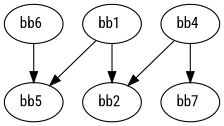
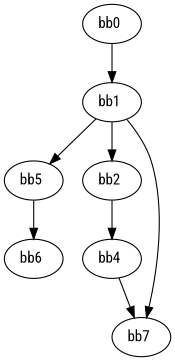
node "bb0": added
edge "bb6" -> "bb5": reversed
edge "bb4" -> "bb2": reversed
edge "bb1" -> "bb7": added
